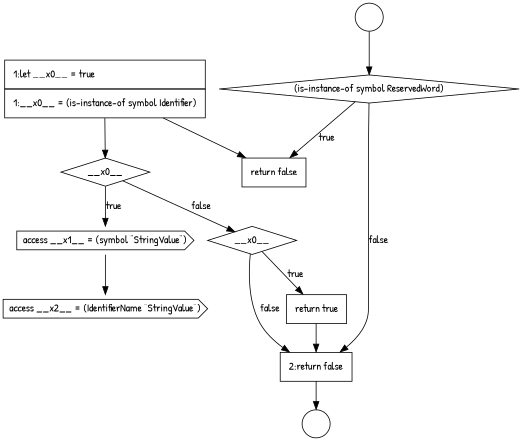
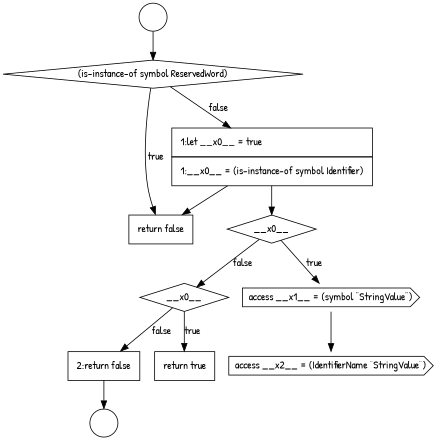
edge "(is-instance-of symbol ReservedWord)" -> "2:return false": now "(is-instance-of symbol ReservedWord)" -> "1:let __x0__ = true"
edge "return true" -> "2:return false": removed
